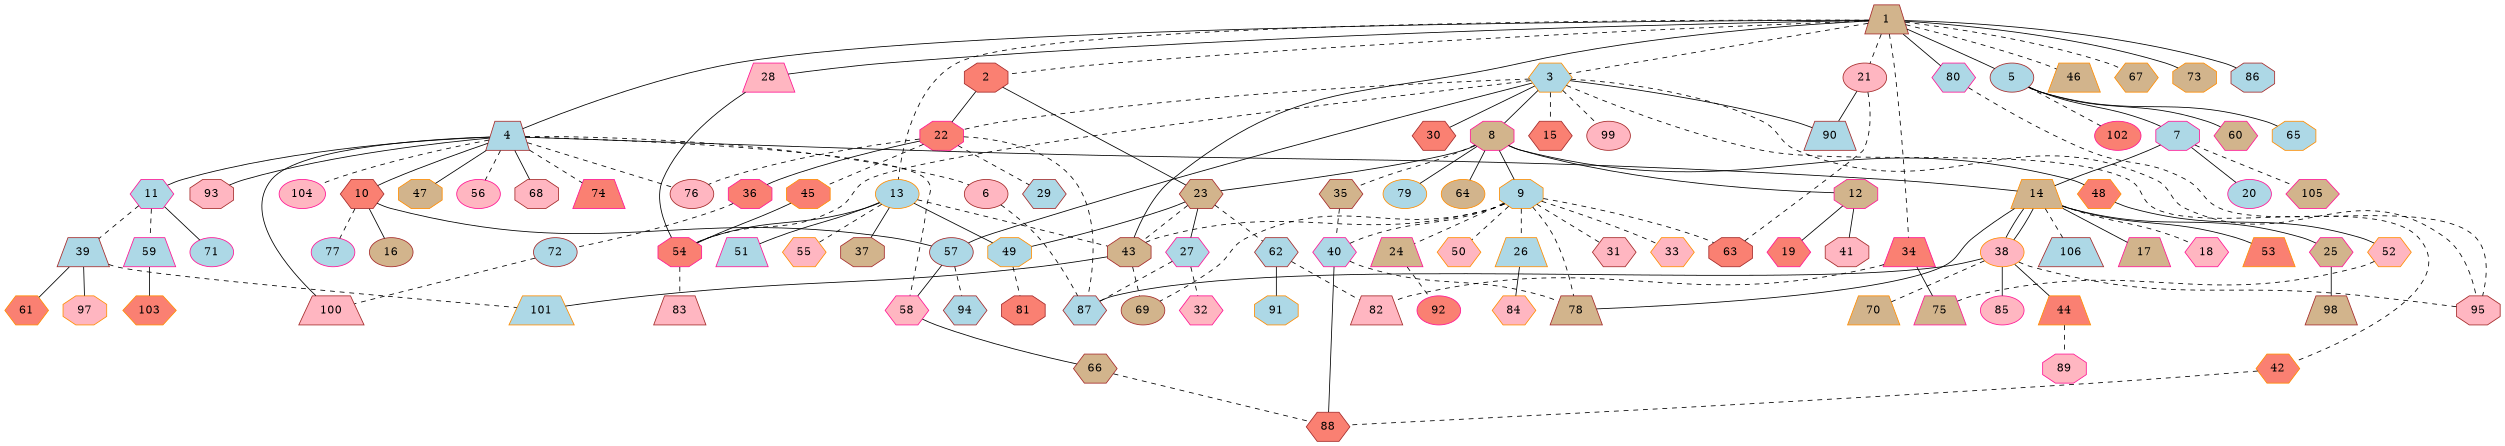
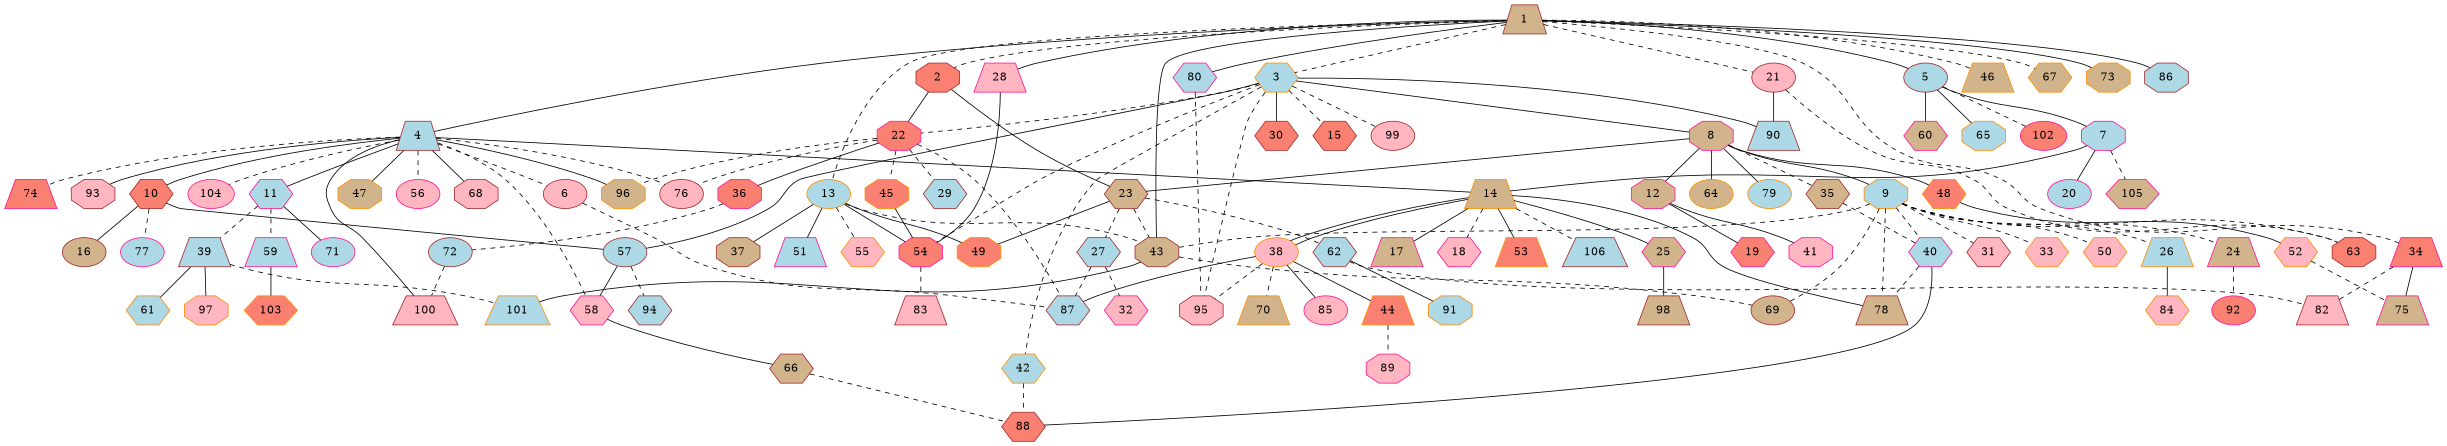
node "96": added
edge "23" -- "27": style solid -> dashed
node "49": fillcolor lightblue -> salmon
node "27": color deeppink -> brown
node "41": color brown -> deeppink
node "61": fillcolor salmon -> lightblue
node "81": removed
node "42": fillcolor salmon -> lightblue
